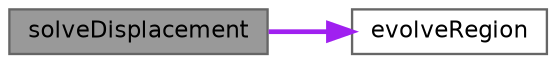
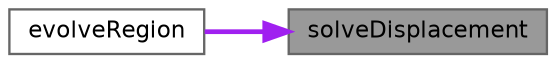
edge "solveDisplacement" -> "evolveRegion": reversed
